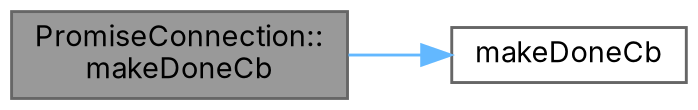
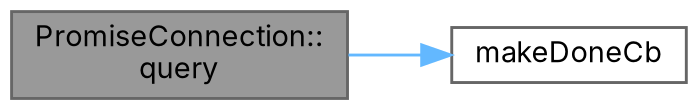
node "PromiseConnection:: makeDoneCb": label "PromiseConnection:: makeDoneCb" -> "PromiseConnection:: query"
